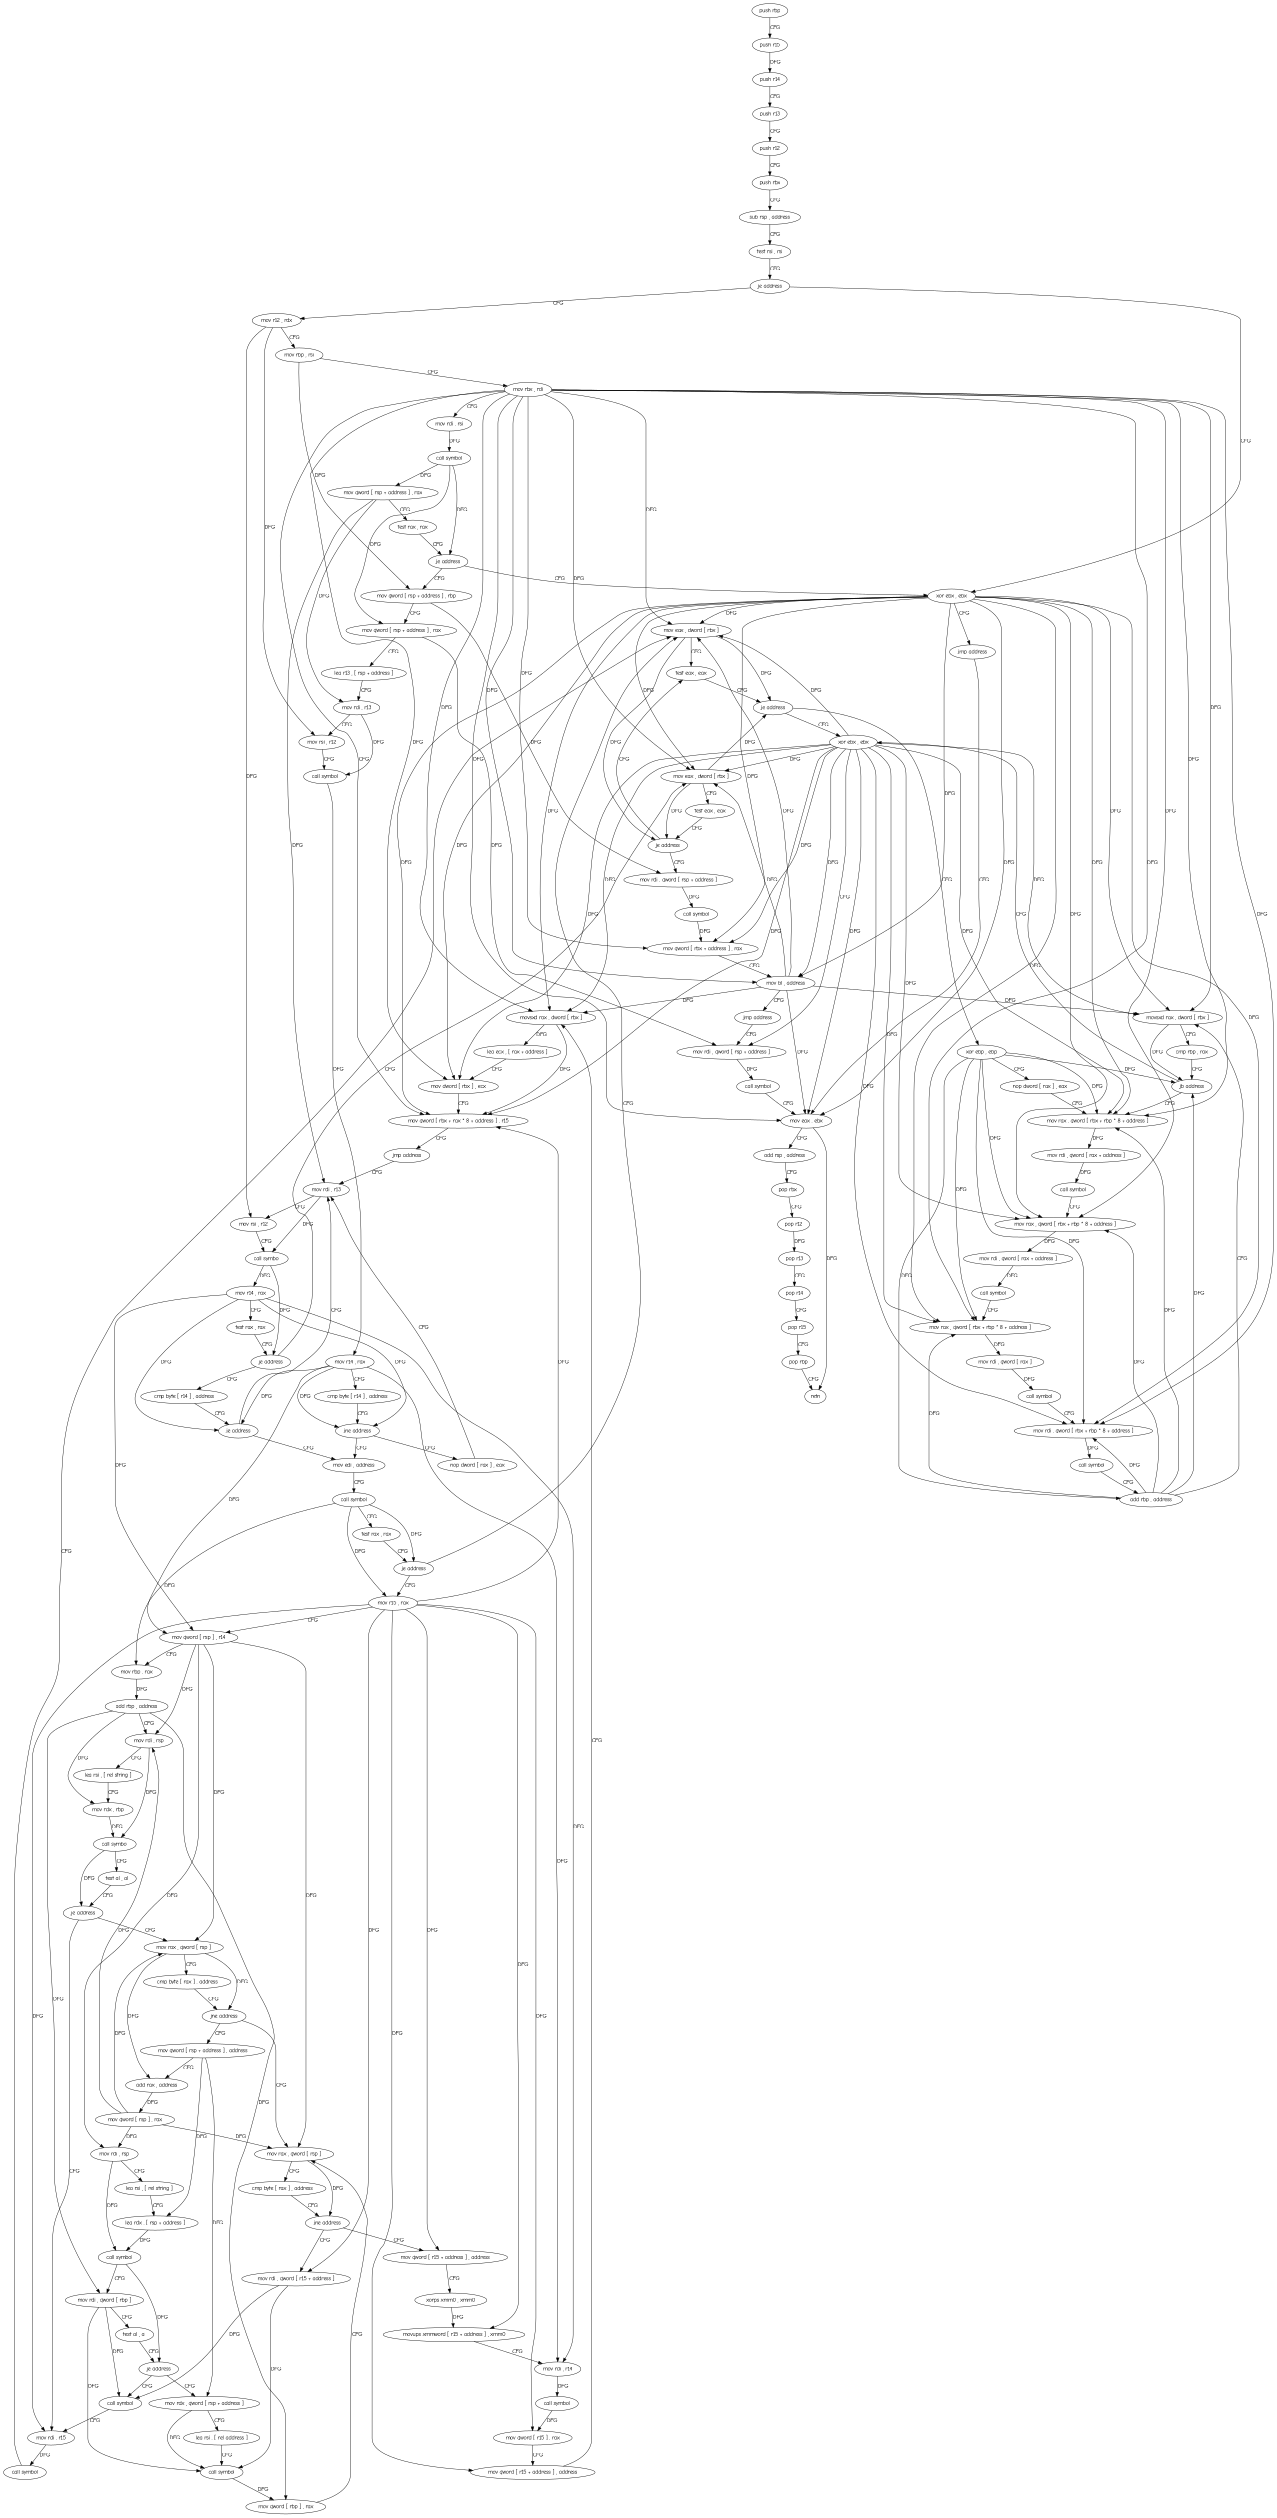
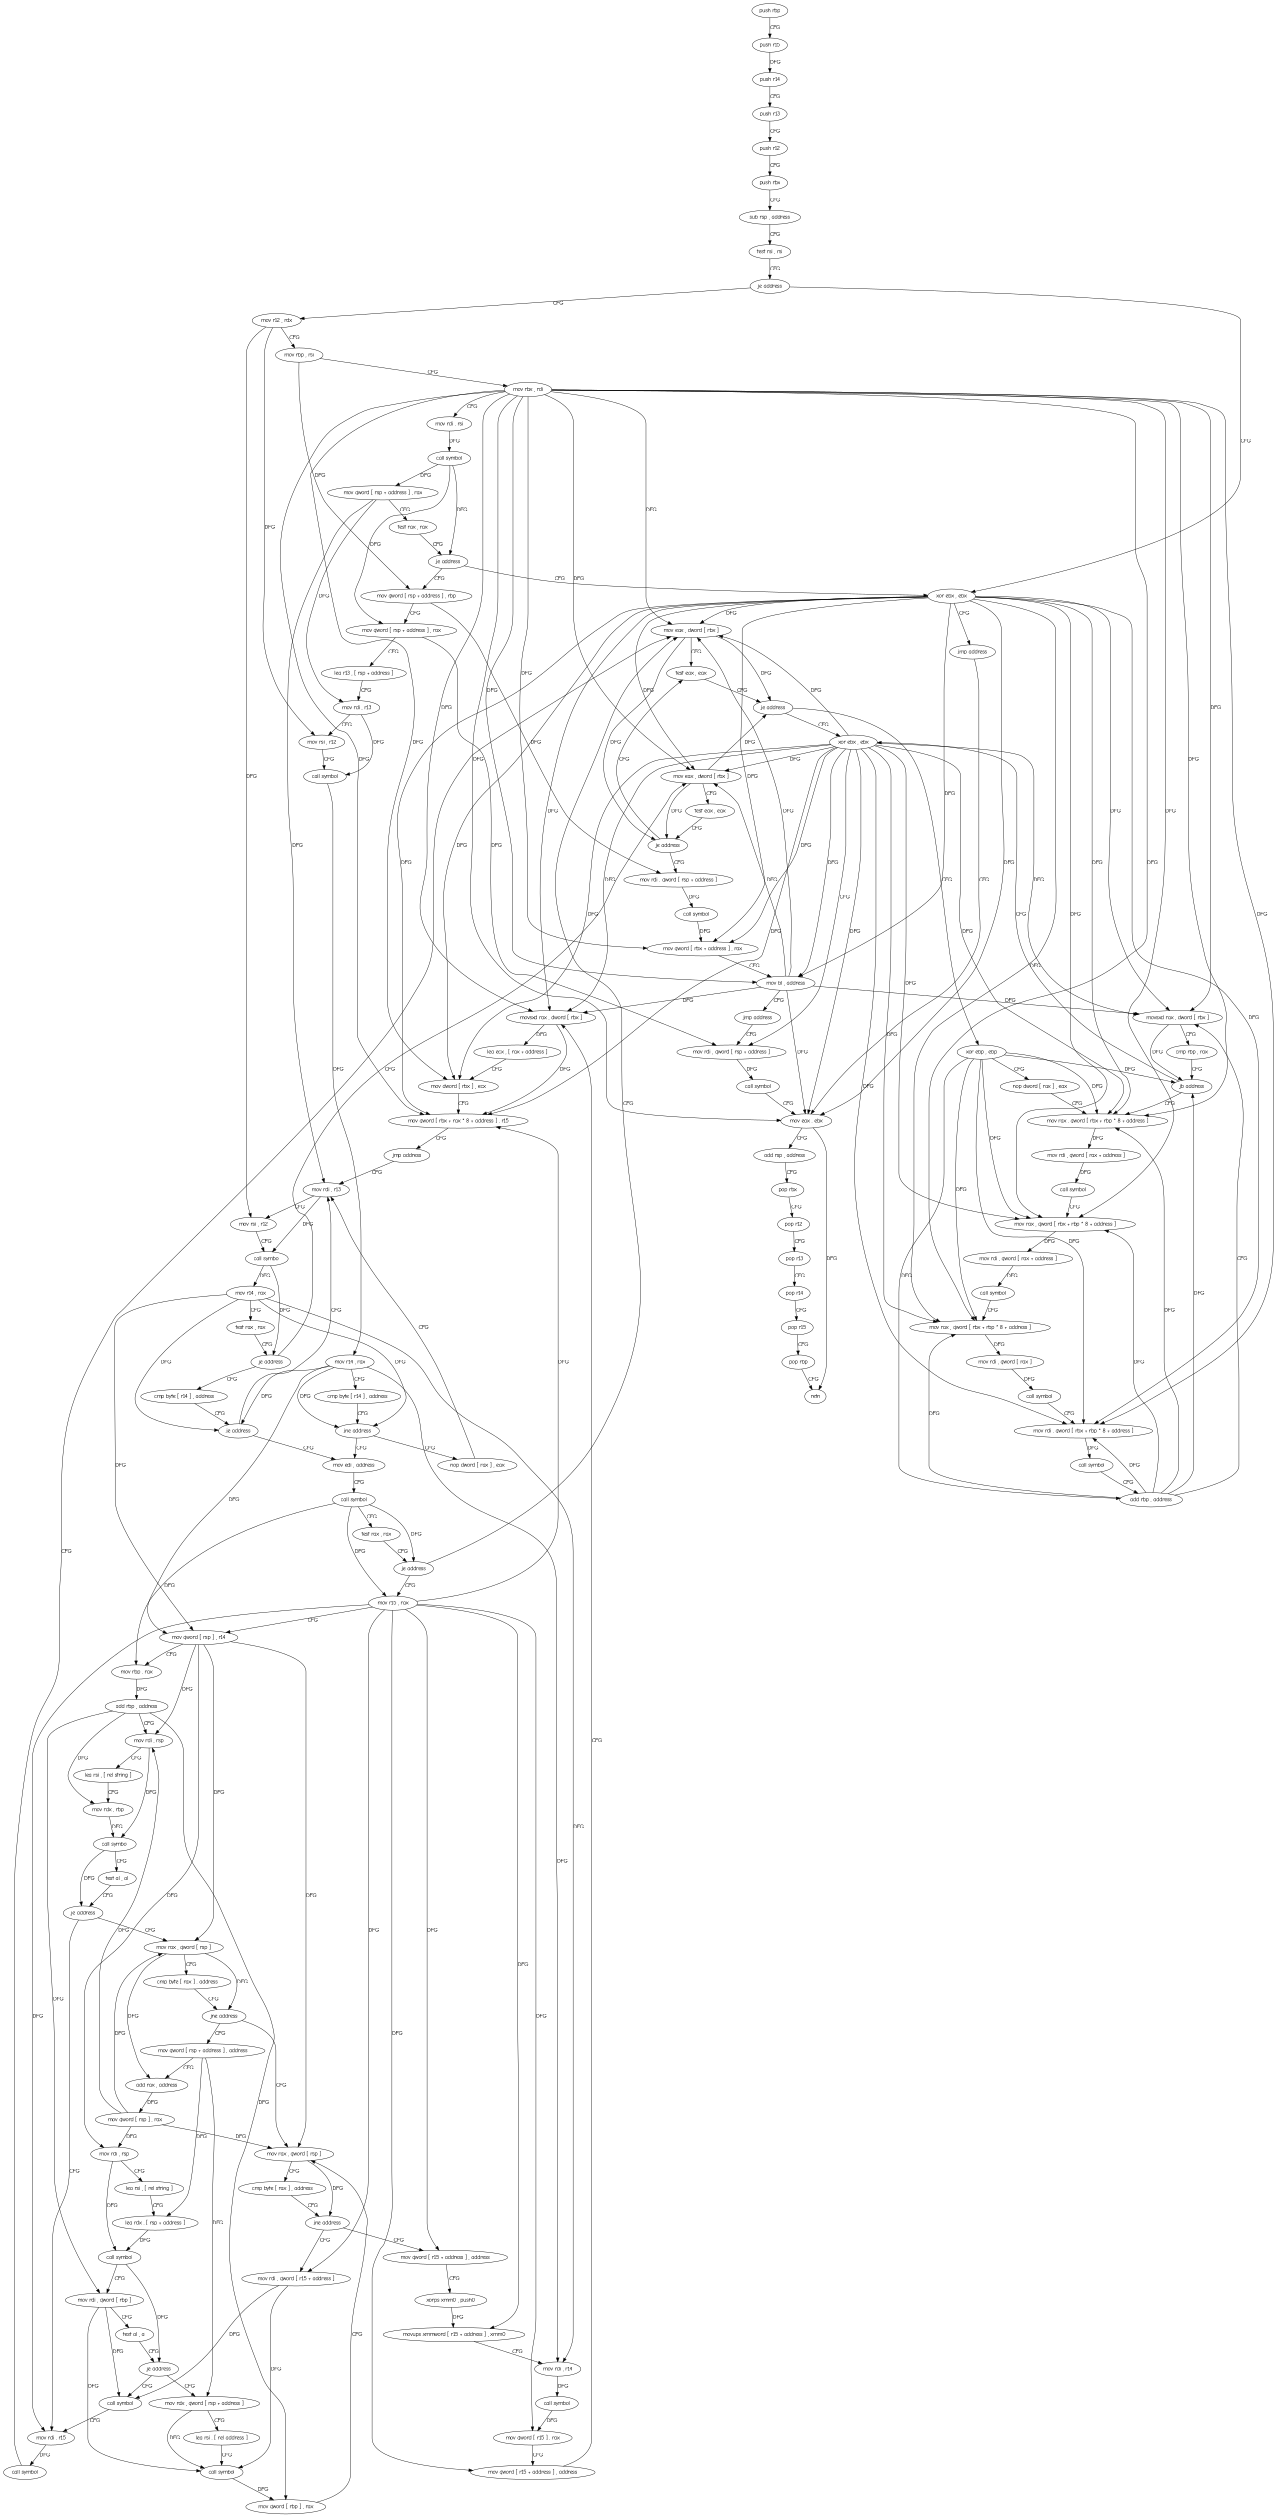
edge "mov rbx , rdi" -> "mov qword [ rbx + rax * 8 + address ] , r15": label "CFG" -> "DFG"
edge "pop r12" -> "pop r13": label "DFG" -> "CFG"
node "xorps xmm0 , xmm0": label "xorps xmm0 , xmm0" -> "xorps xmm0 , push0"
